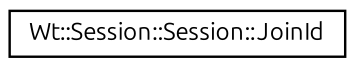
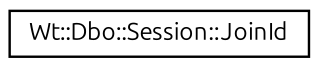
node "Wt::Session::Session::JoinId": label "Wt::Session::Session::JoinId" -> "Wt::Dbo::Session::JoinId"
